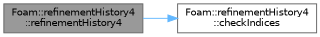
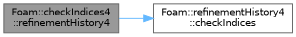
node "Foam::refinementHistory4 ::refinementHistory4": label "Foam::refinementHistory4 ::refinementHistory4" -> "Foam::checkIndices4 ::refinementHistory4"
